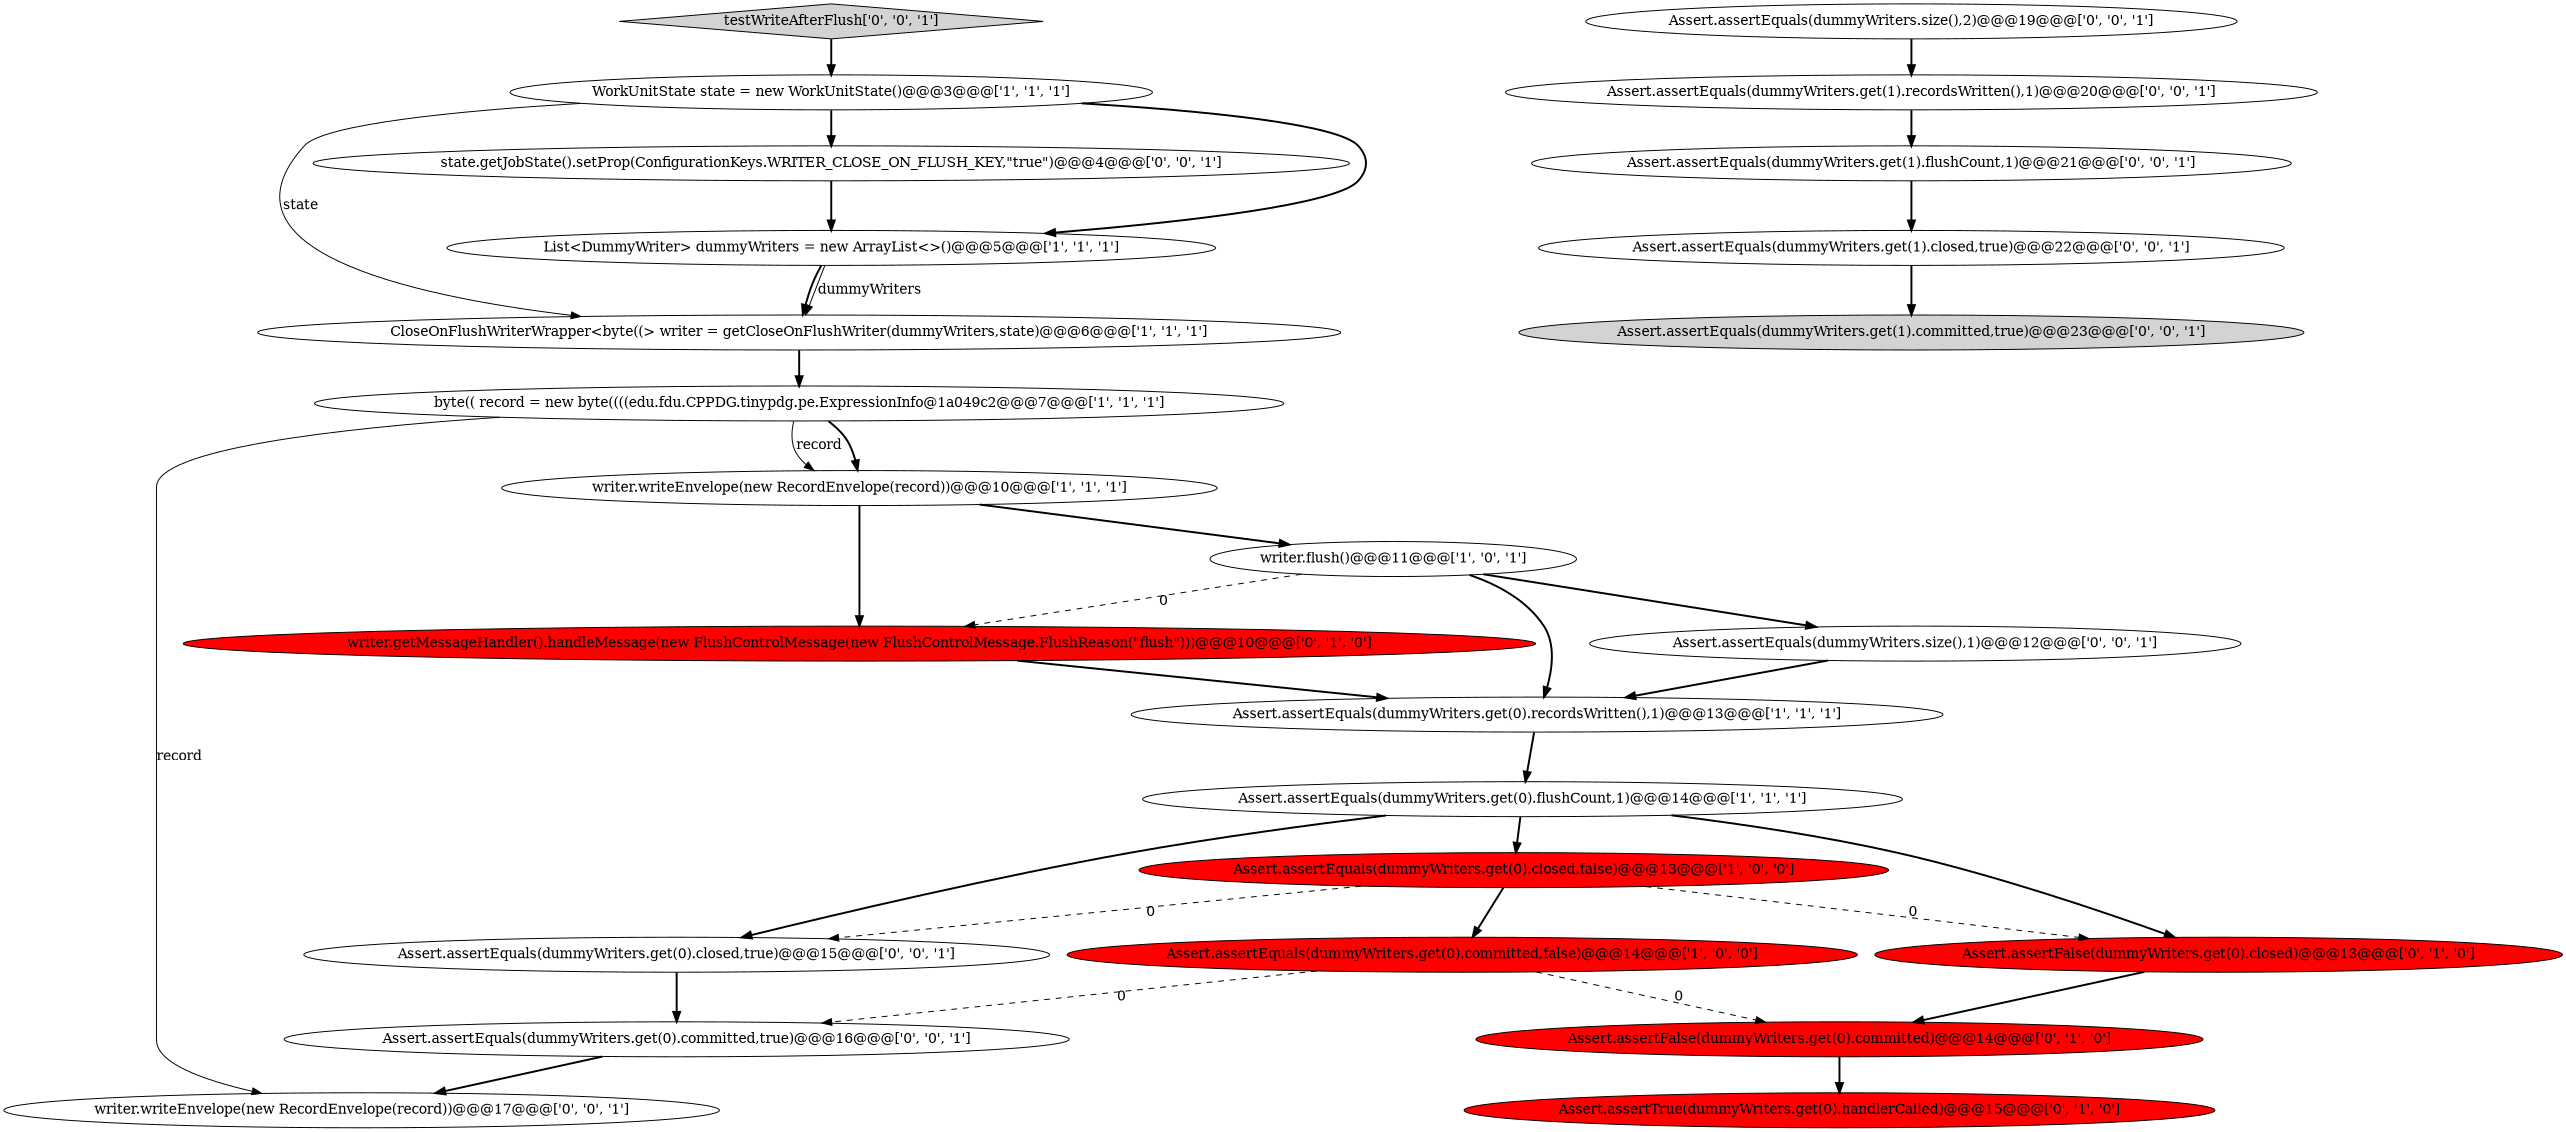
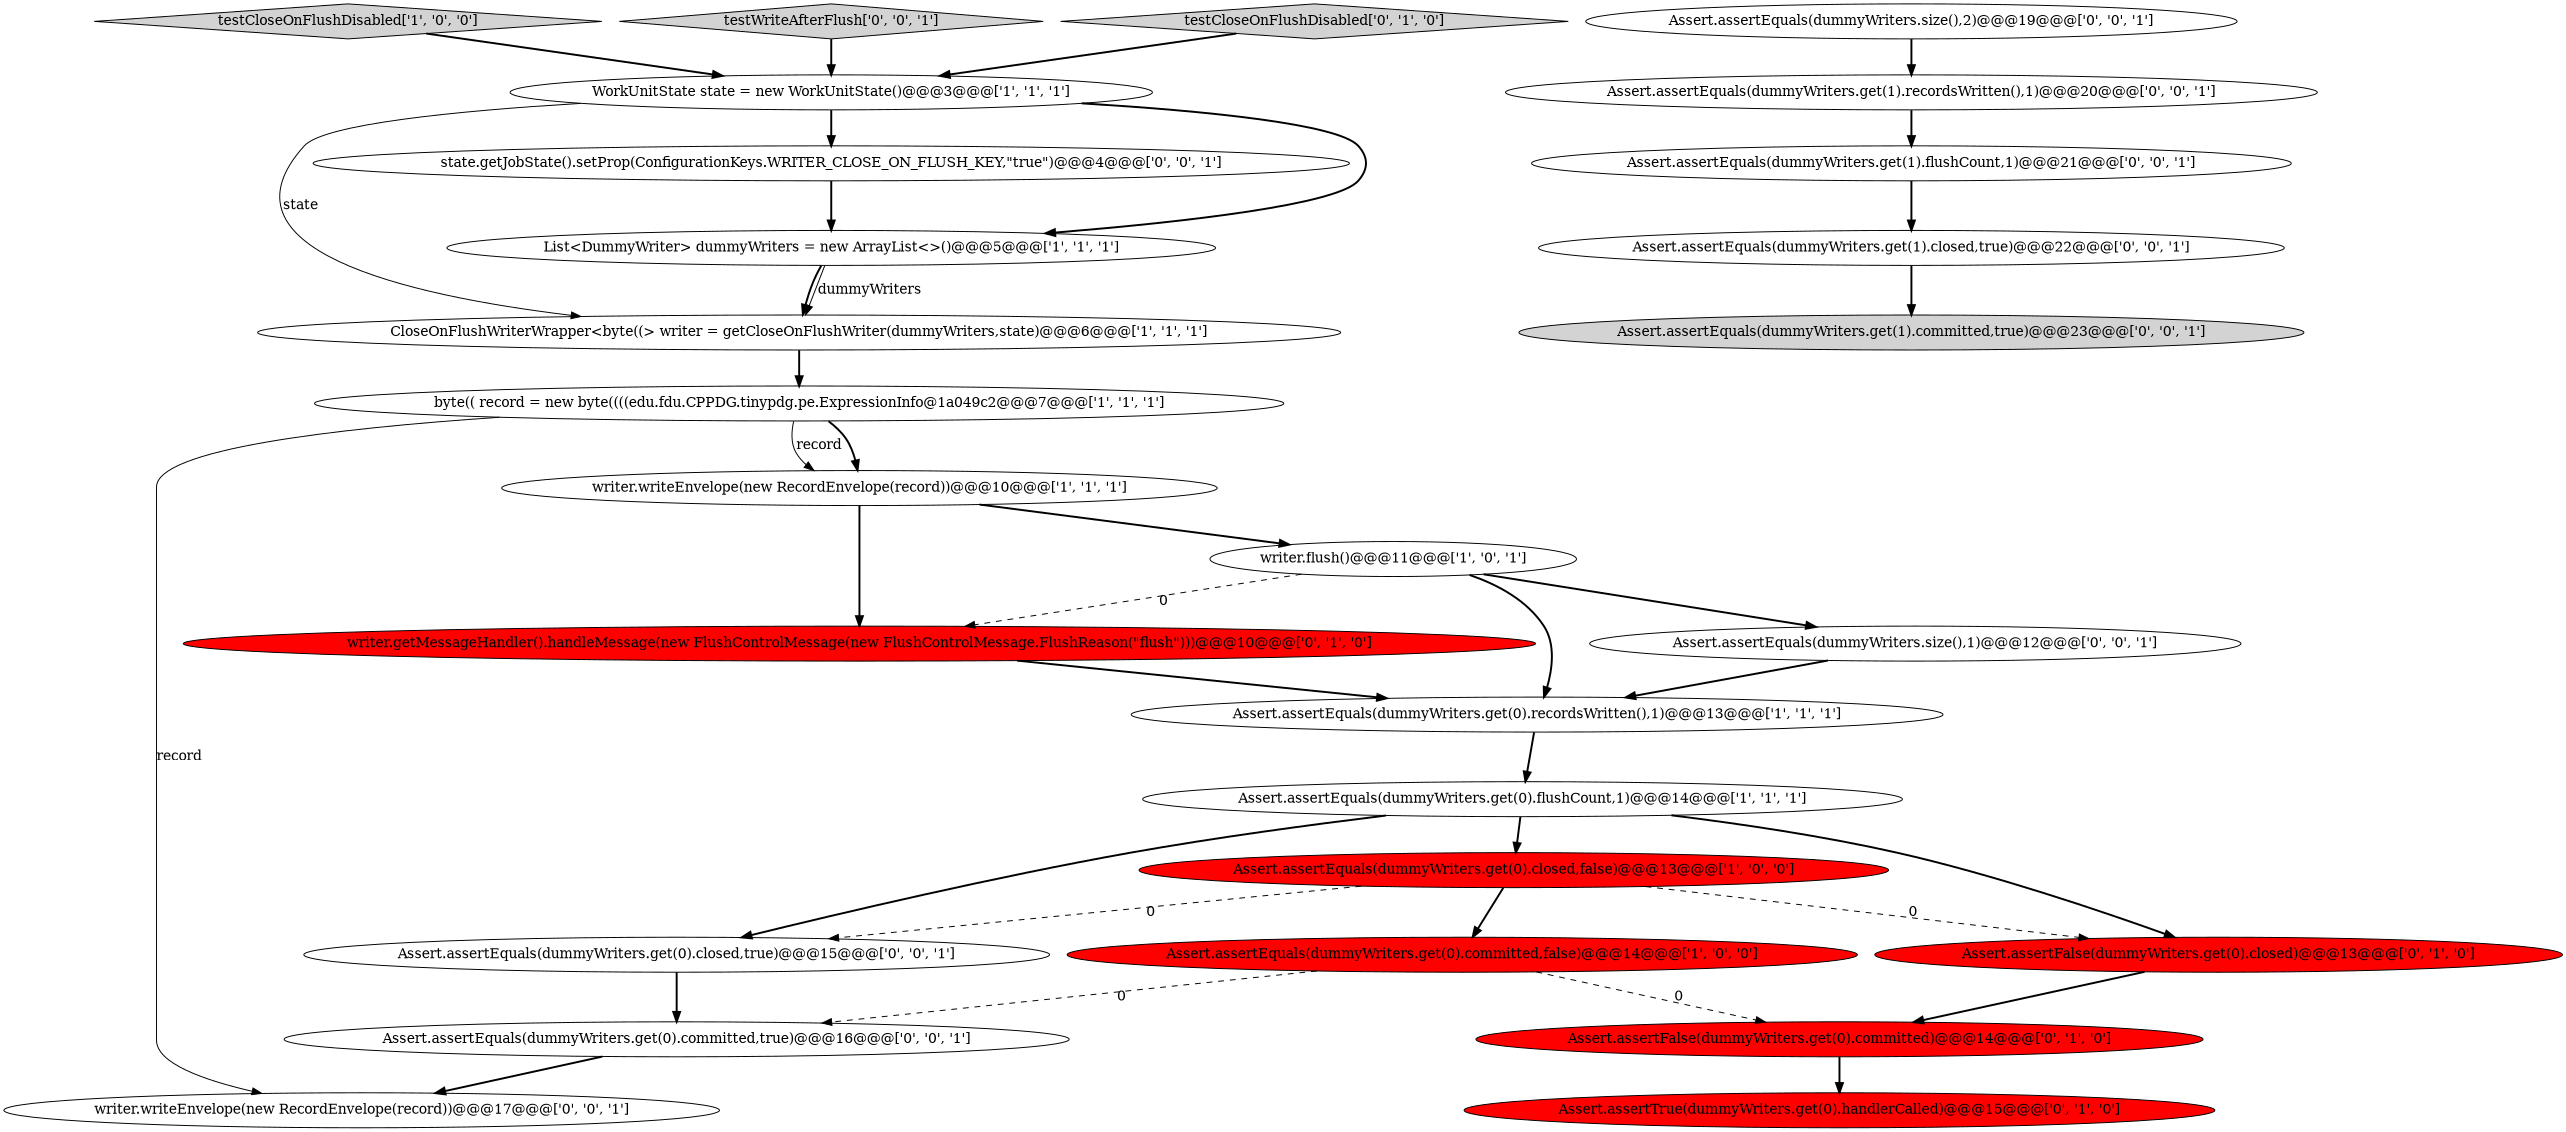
node "testCloseOnFlushDisabled['1', '0', '0']": added
node "testCloseOnFlushDisabled['0', '1', '0']": added
